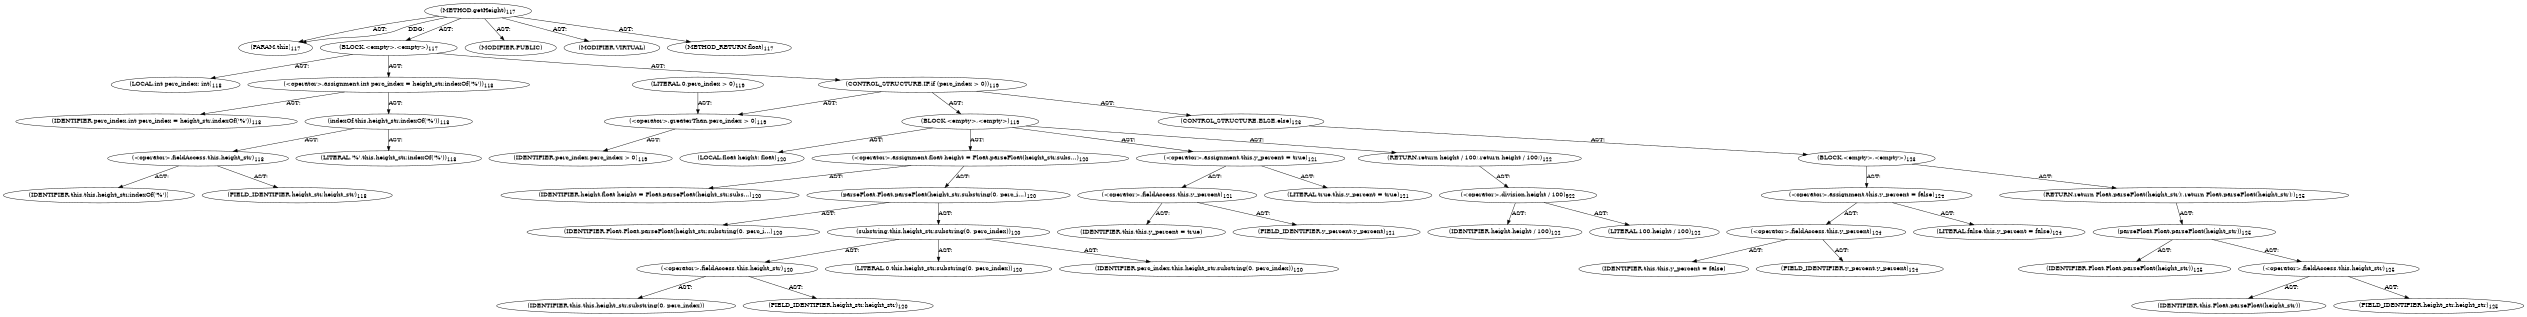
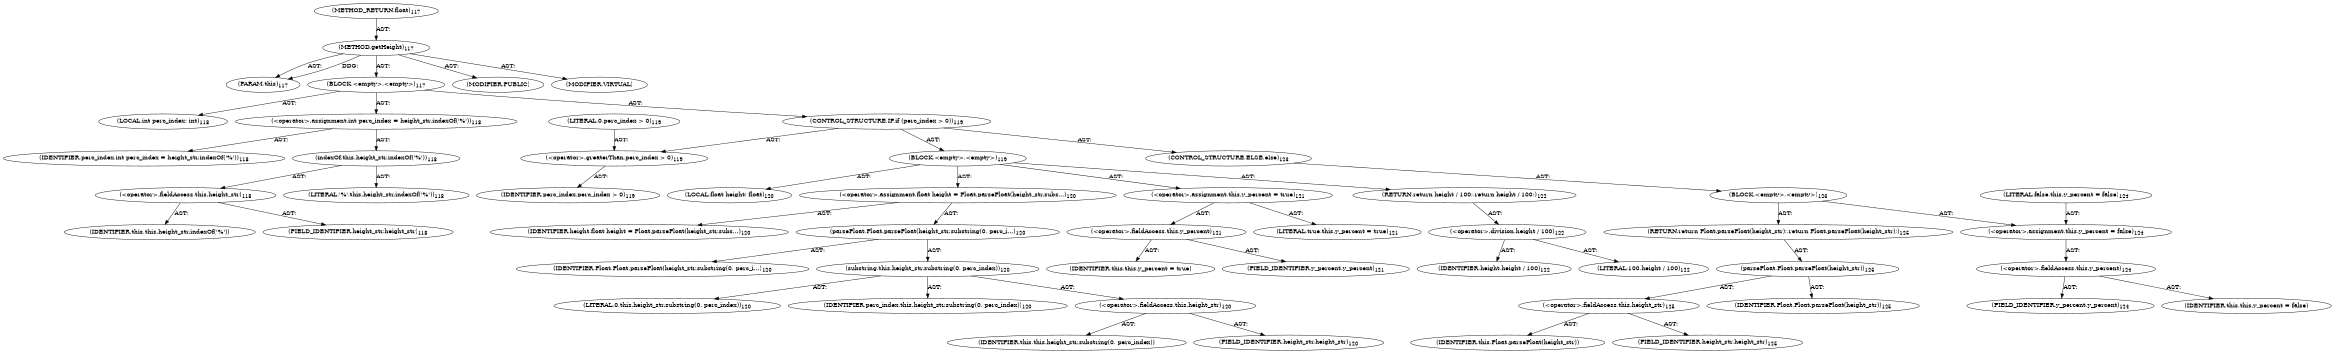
edge "(METHOD,getHeight)" -> "(METHOD_RETURN,float)": reversed
node "(<operator>.division,height / 100)": text "922" -> "122"
edge "(<operator>.assignment,this.y_percent = false)" -> "(LITERAL,false,this.y_percent = false)": reversed
